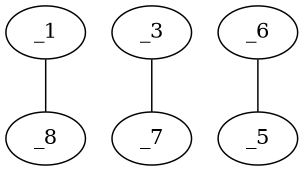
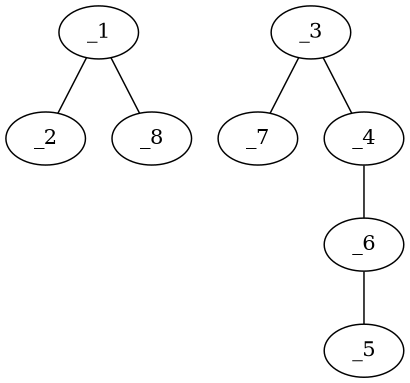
node "_2": added
node "_4": added
